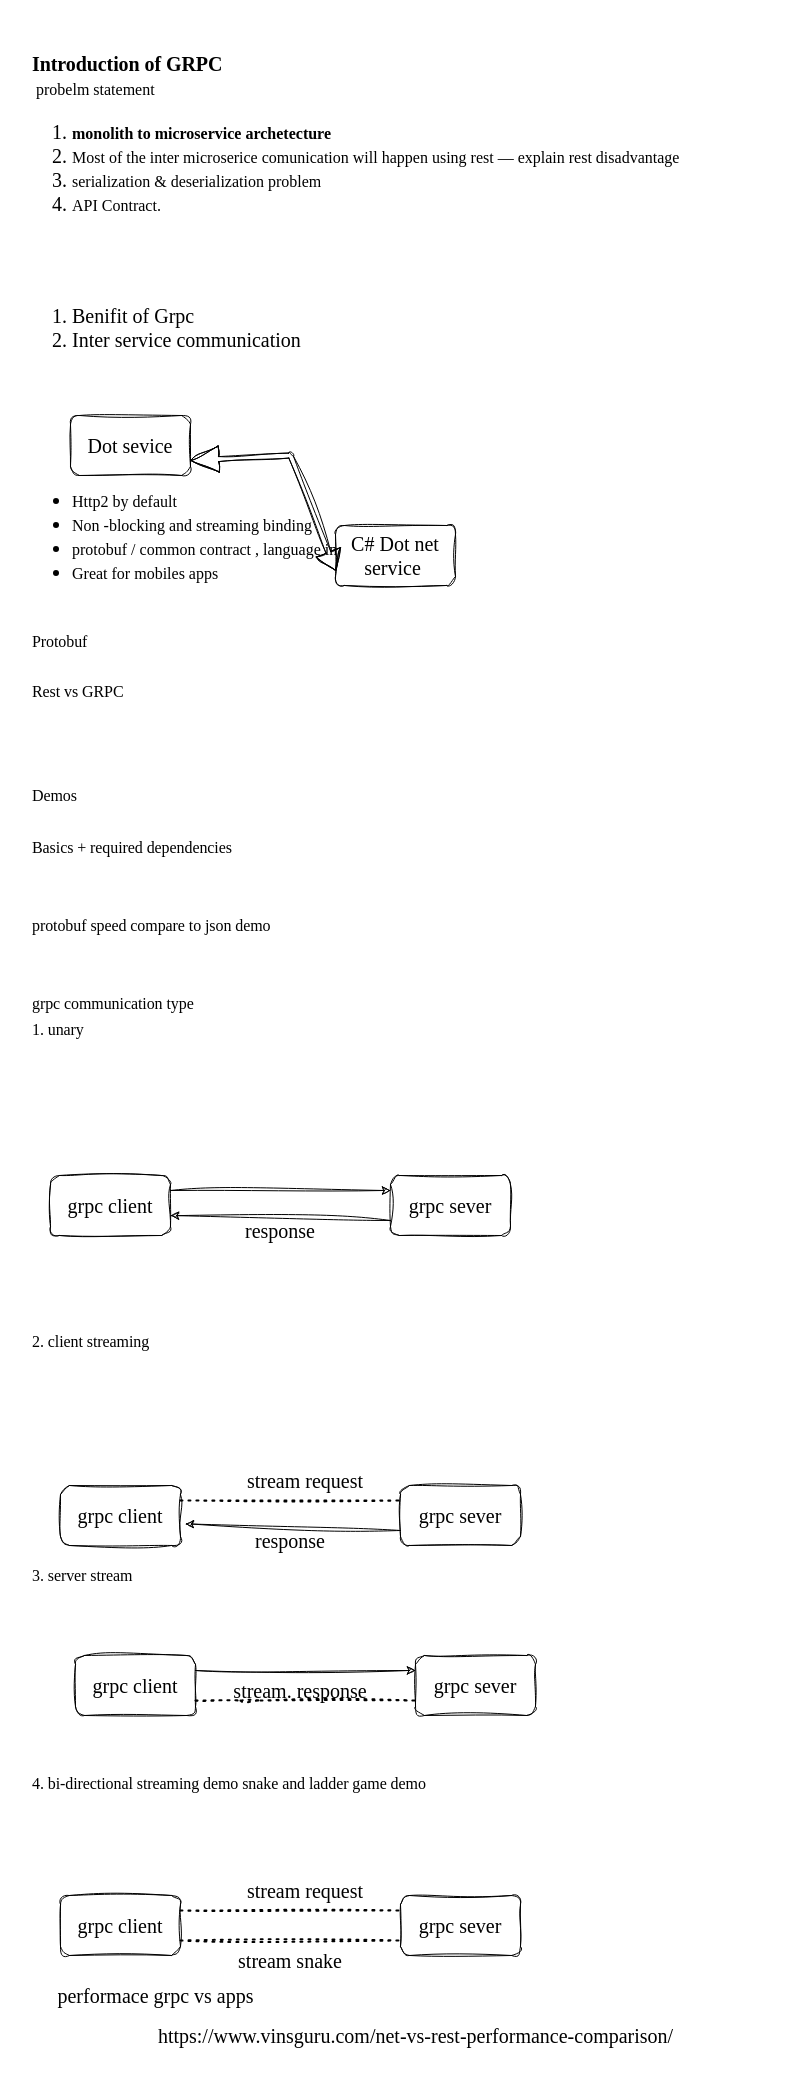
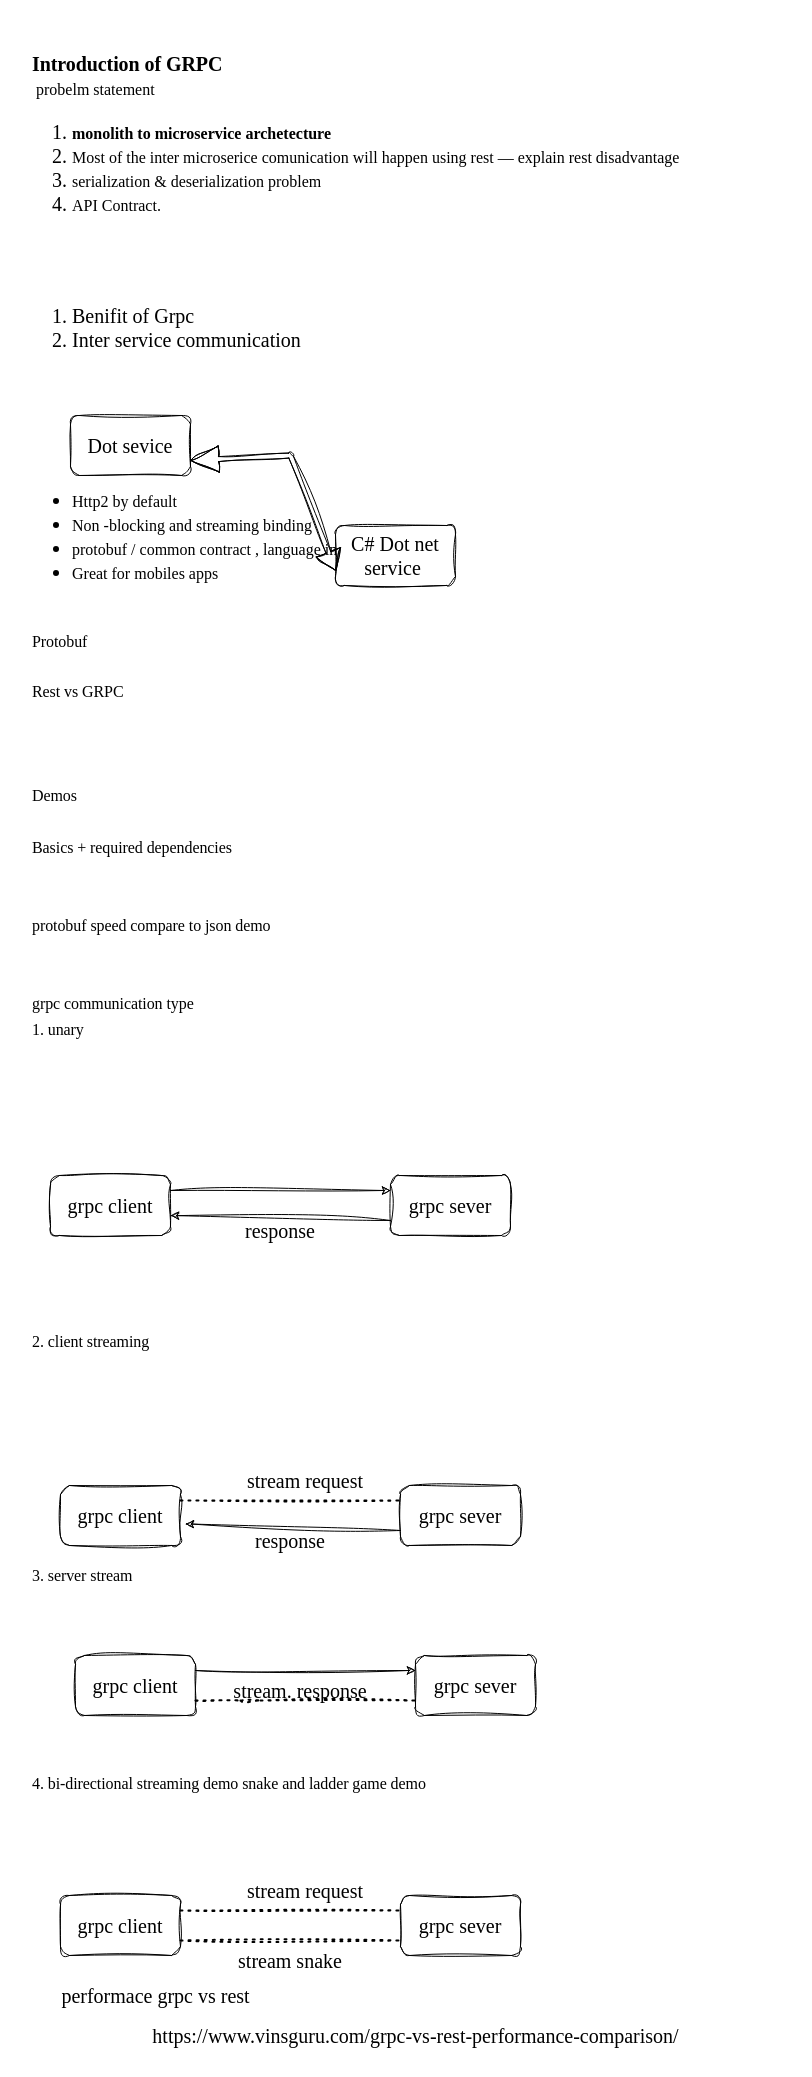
node "performace grpc vs apps": label "performace grpc vs apps" -> "performace grpc vs rest"
node "https://www.vinsguru.com/net-vs-rest-performance-comparison/": label "https://www.vinsguru.com/net-vs-rest-performance-comparison/" -> "https://www.vinsguru.com/grpc-vs-rest-performance-comparison/"
